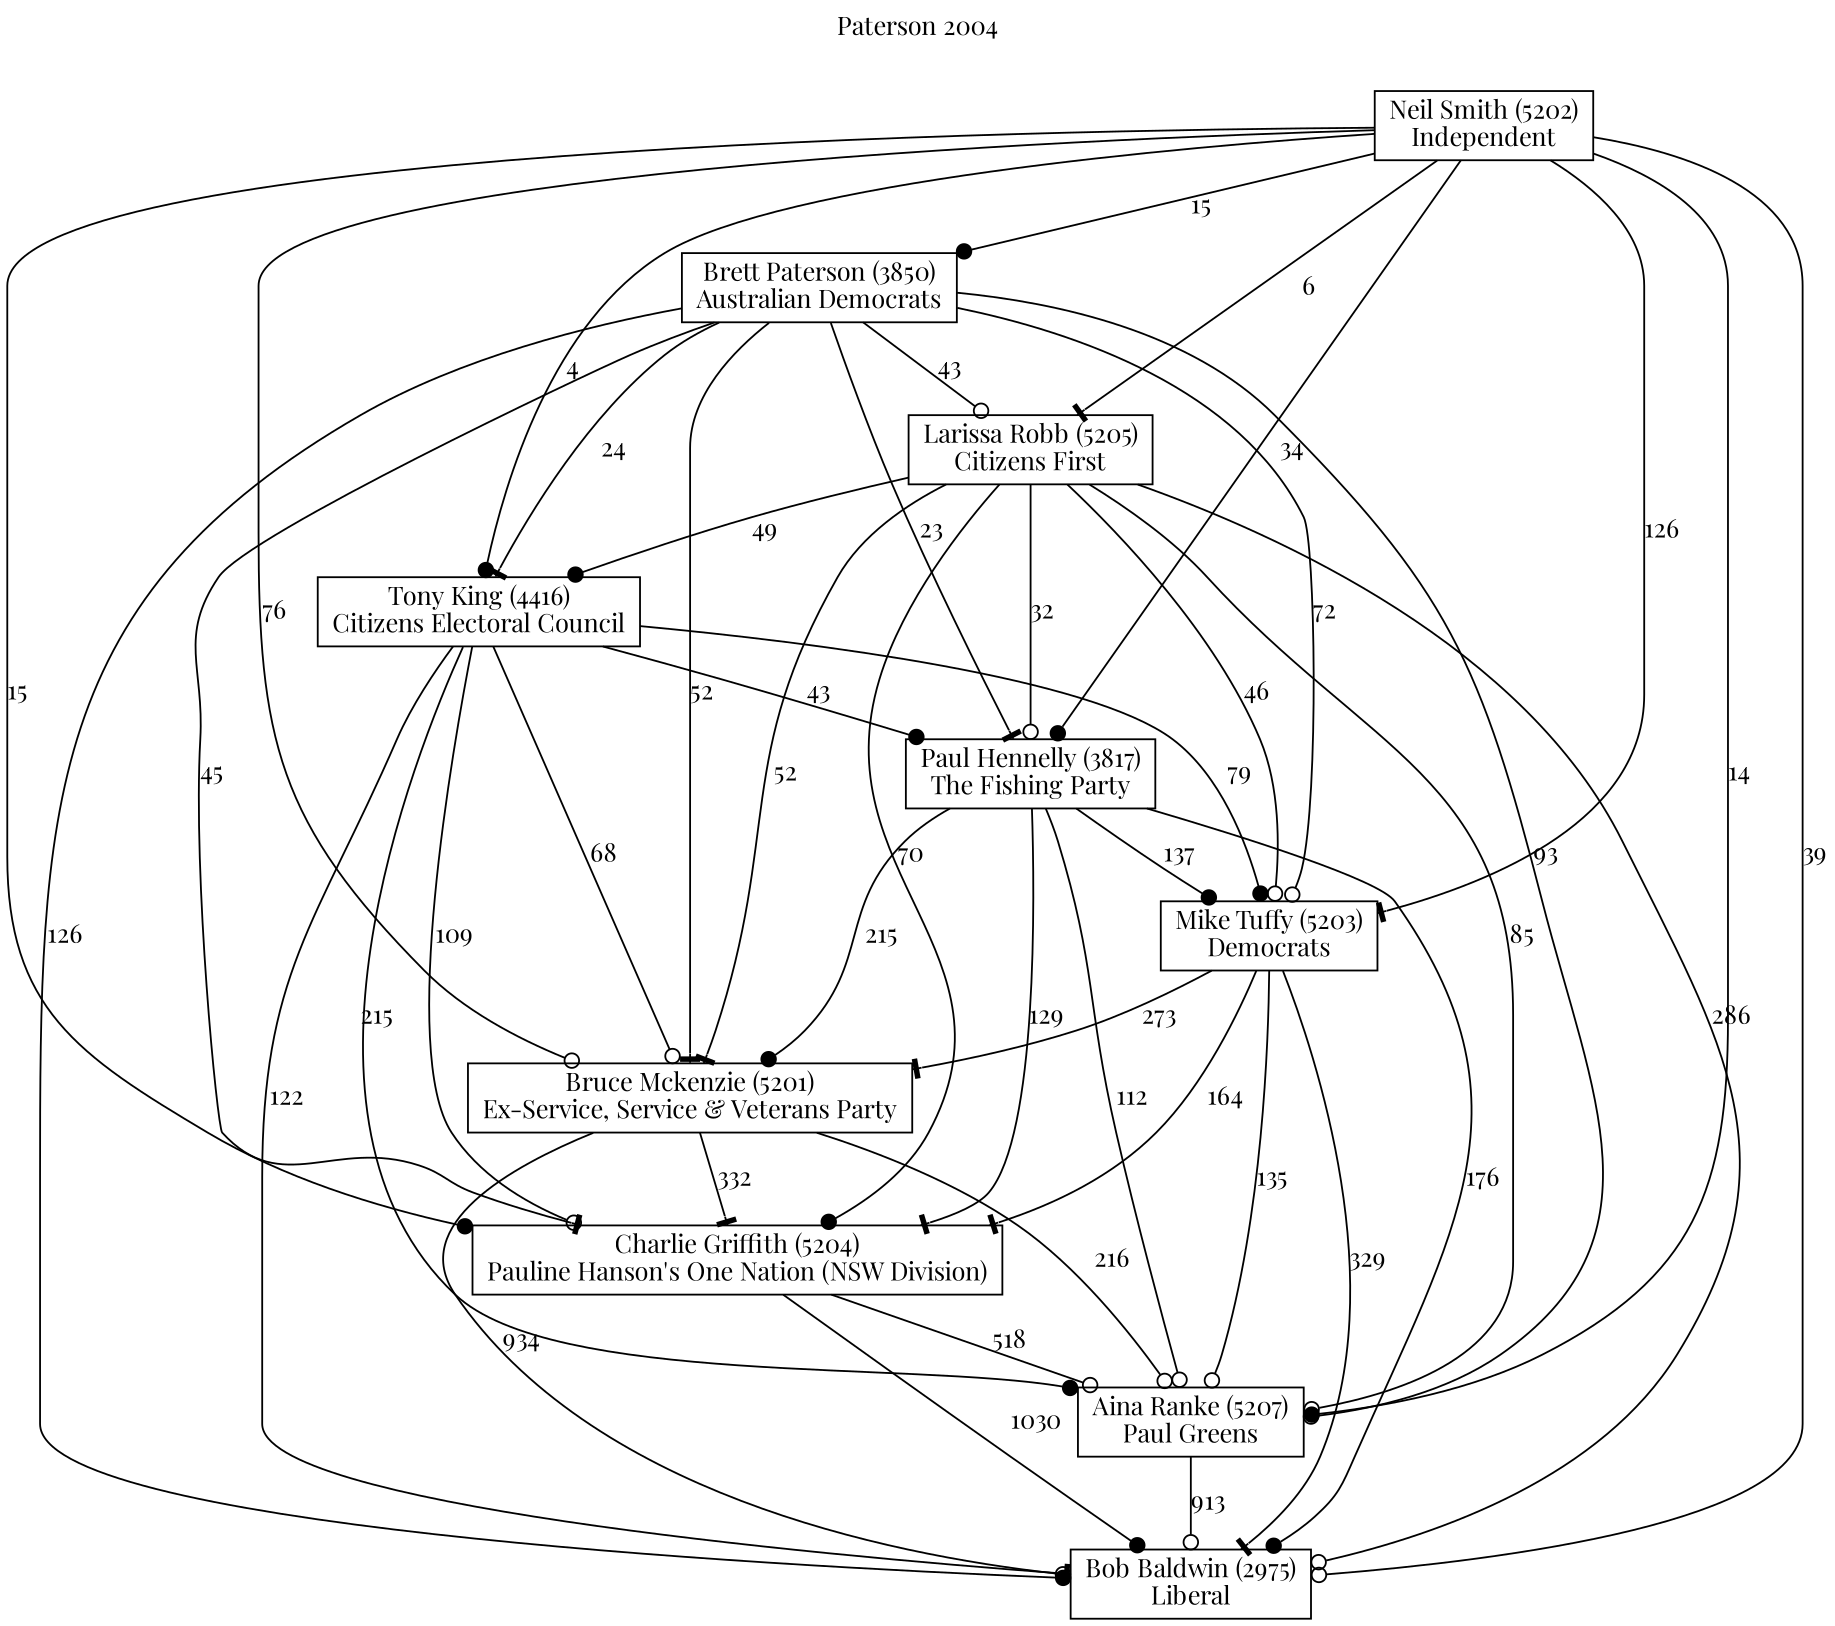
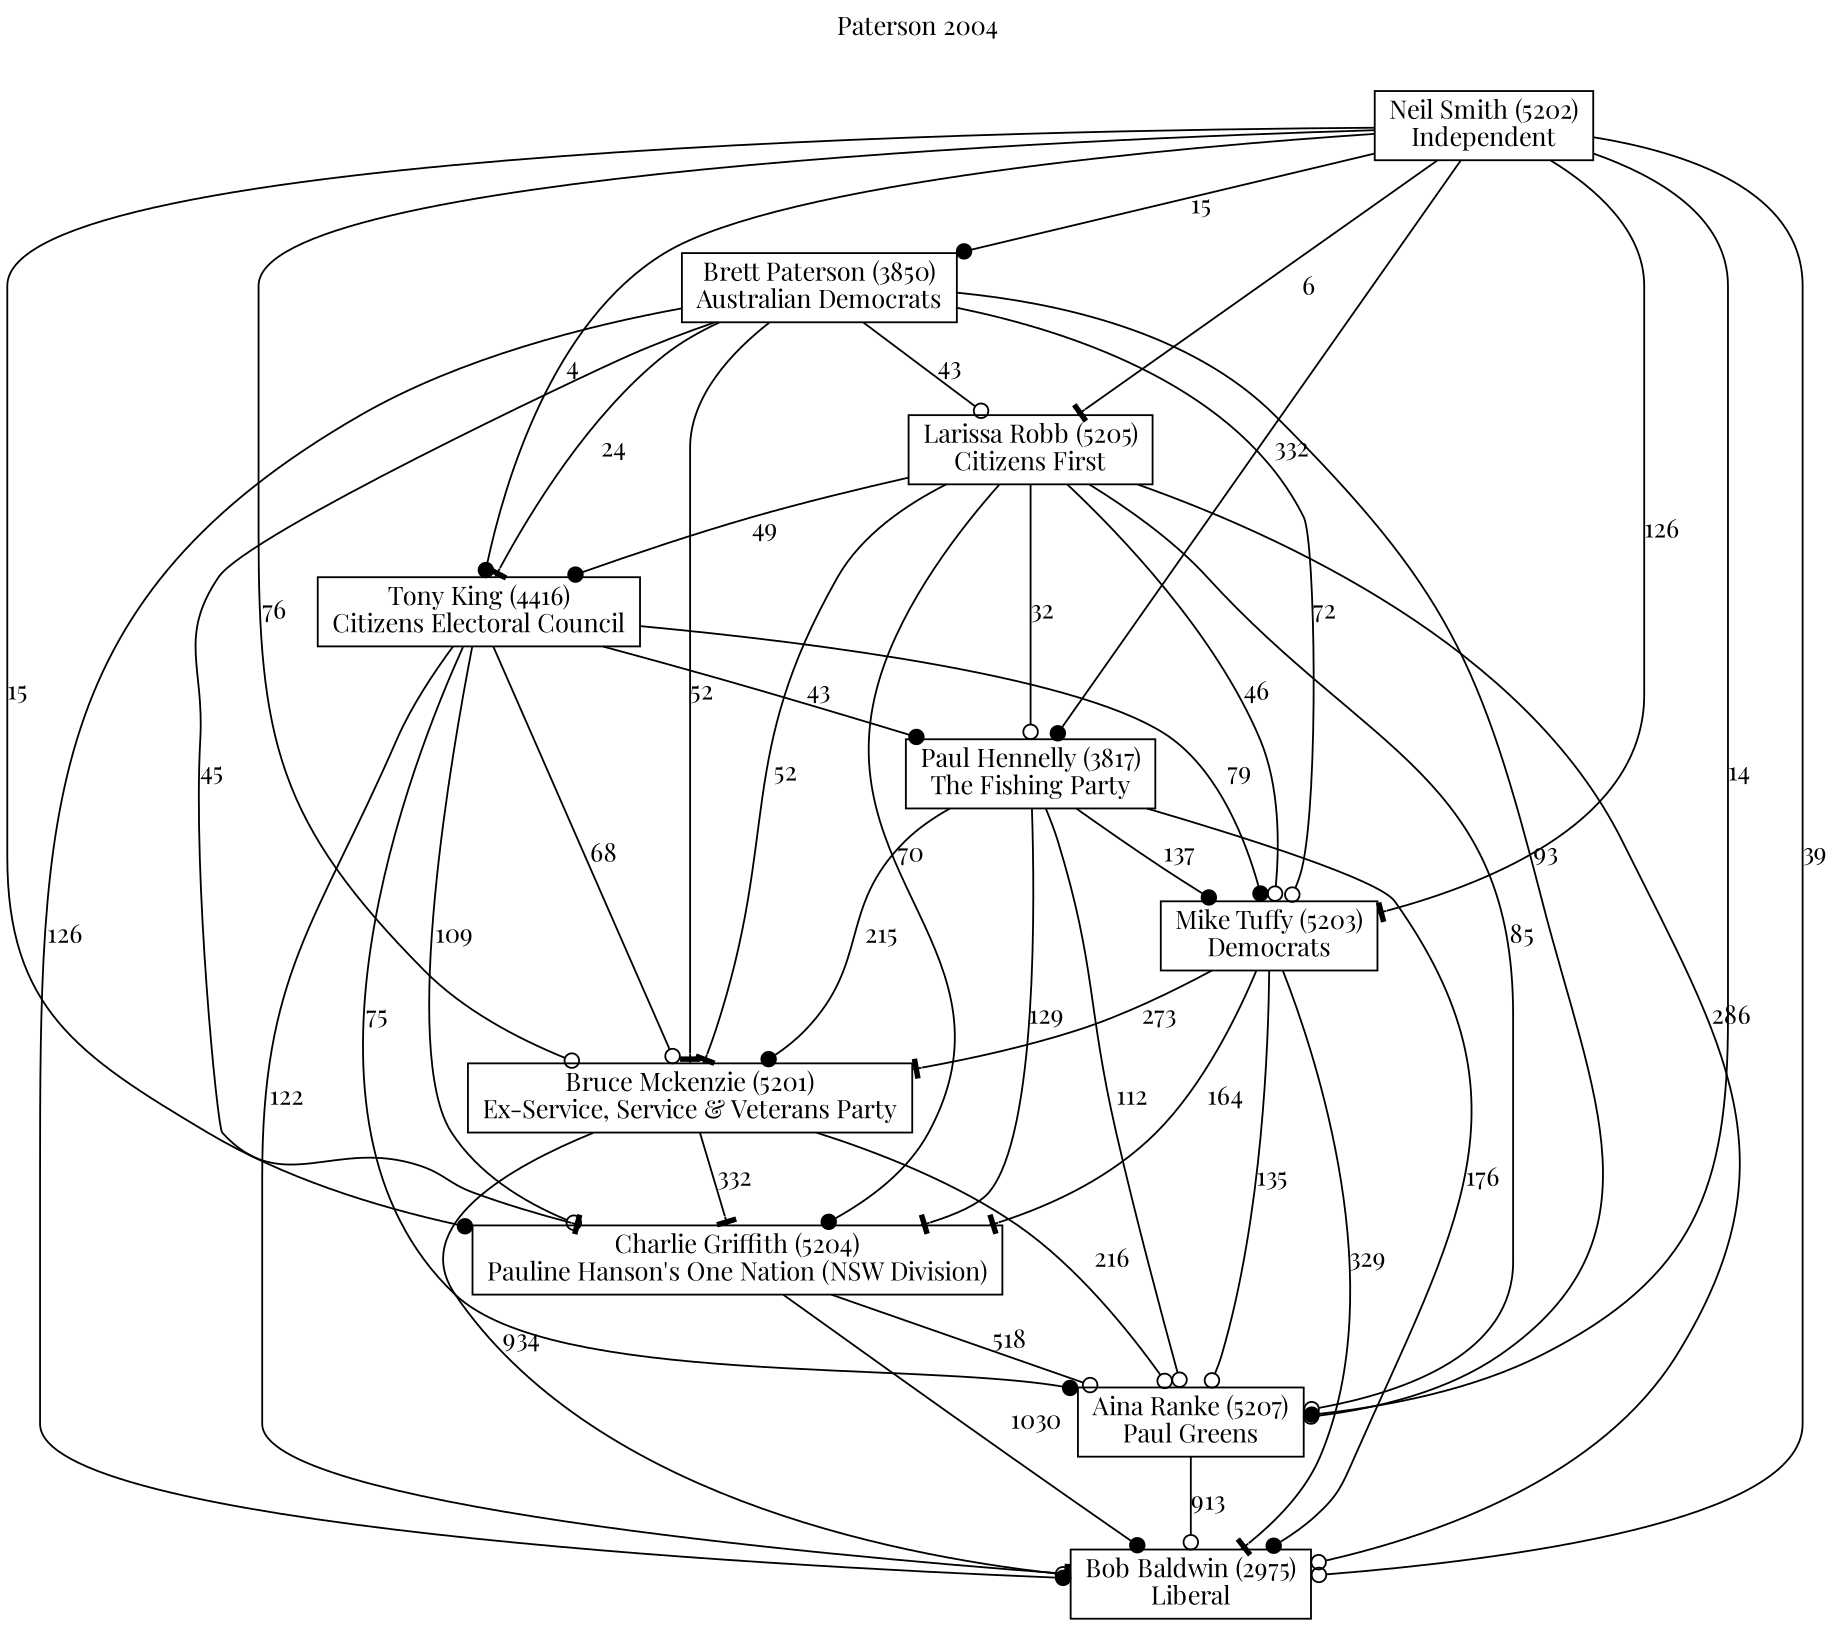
edge "Neil Smith (5202) Independent" -> "Paul Hennelly (3817) The Fishing Party": label "34" -> "332"
edge "Brett Paterson (3850) Australian Democrats" -> "Paul Hennelly (3817) The Fishing Party": removed, label "23"
edge "Tony King (4416) Citizens Electoral Council" -> "Aina Ranke (5207) Paul Greens": label "215" -> "75"
